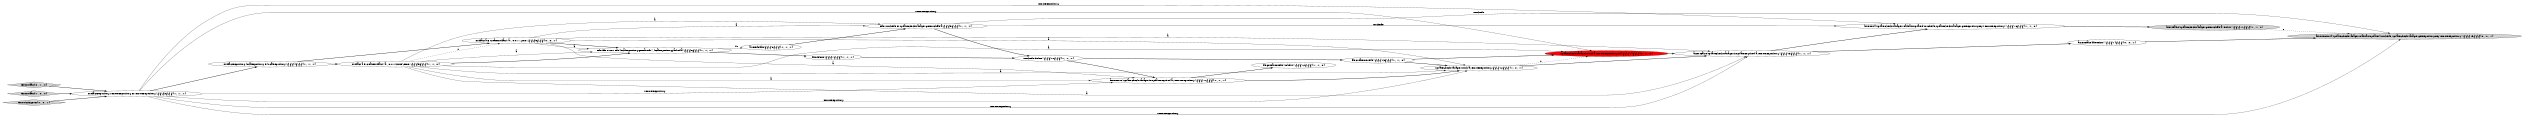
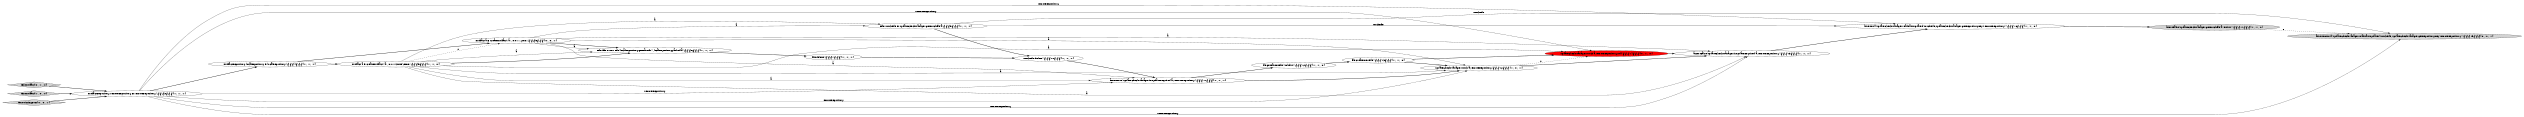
node "assertFalse(file.exists())@@@14@@@['0', '0', '1']": removed
node "a.setFile(file)@@@8@@@['1', '1', '1']": removed
edge "touchFile.delete()@@@10@@@['1', '1', '1']" -> "file.createNewFile()@@@13@@@['1', '1', '0']": now "file.getParentFile().mkdirs()@@@12@@@['1', '1', '0']" -> "file.createNewFile()@@@13@@@['1', '1', '0']"
